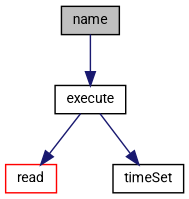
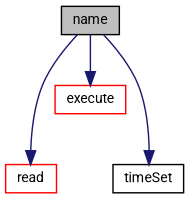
node "execute": color black -> red
edge "execute" -> "timeSet": now "name" -> "timeSet"
edge "execute" -> "read": now "name" -> "read"
